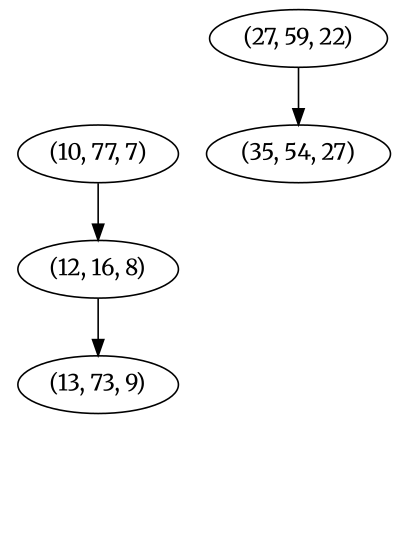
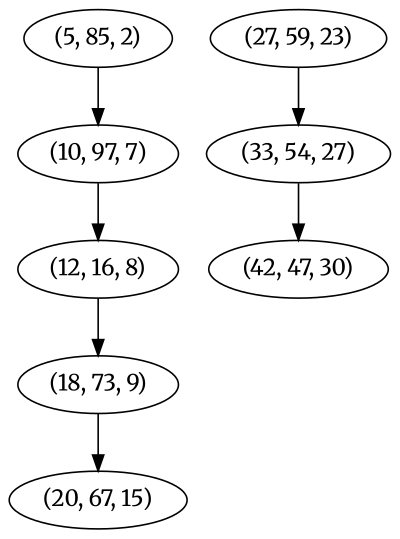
node "(5, 85, 2)": added
node "(27, 59, 22)": label "(27, 59, 22)" -> "(27, 59, 23)"
node "(10, 77, 7)": label "(10, 77, 7)" -> "(10, 97, 7)"
node "(35, 54, 27)": label "(35, 54, 27)" -> "(33, 54, 27)"
node "(42, 47, 30)": added
node "(13, 73, 9)": label "(13, 73, 9)" -> "(18, 73, 9)"
node "(20, 67, 15)": added
